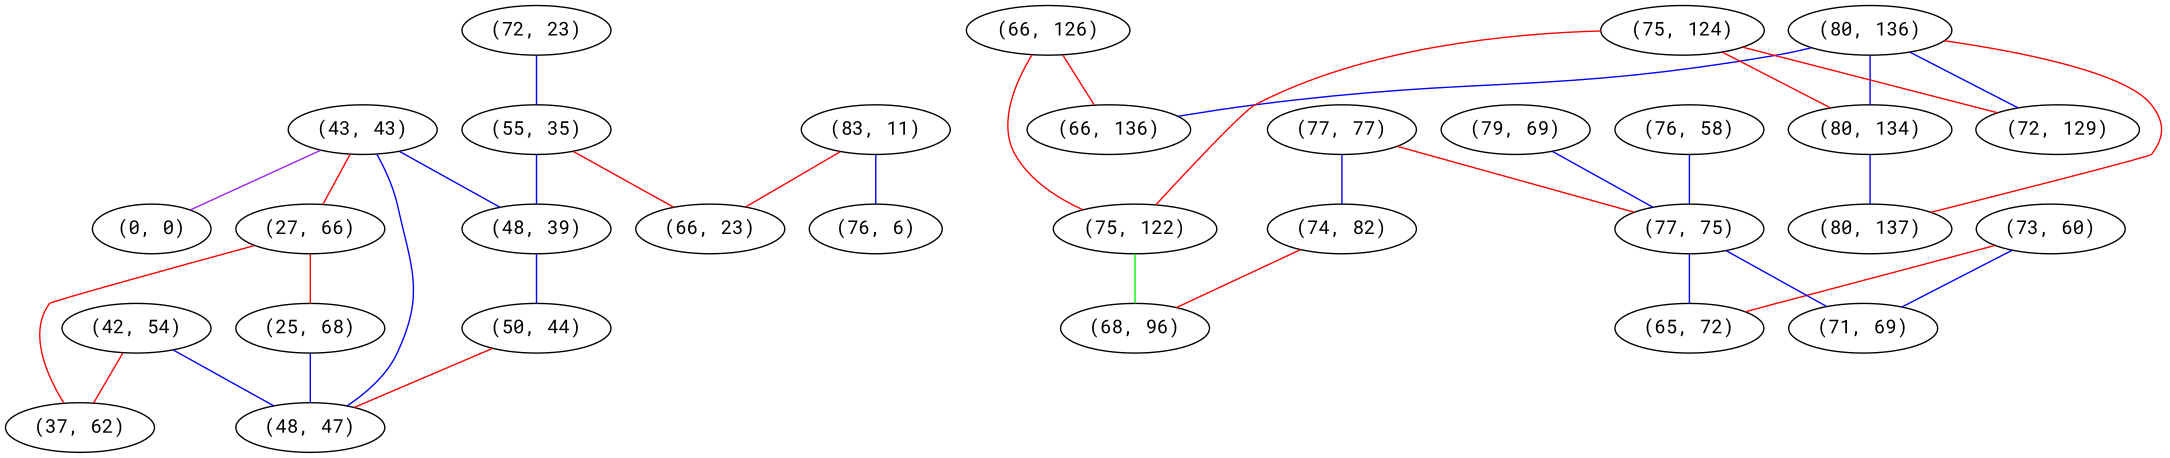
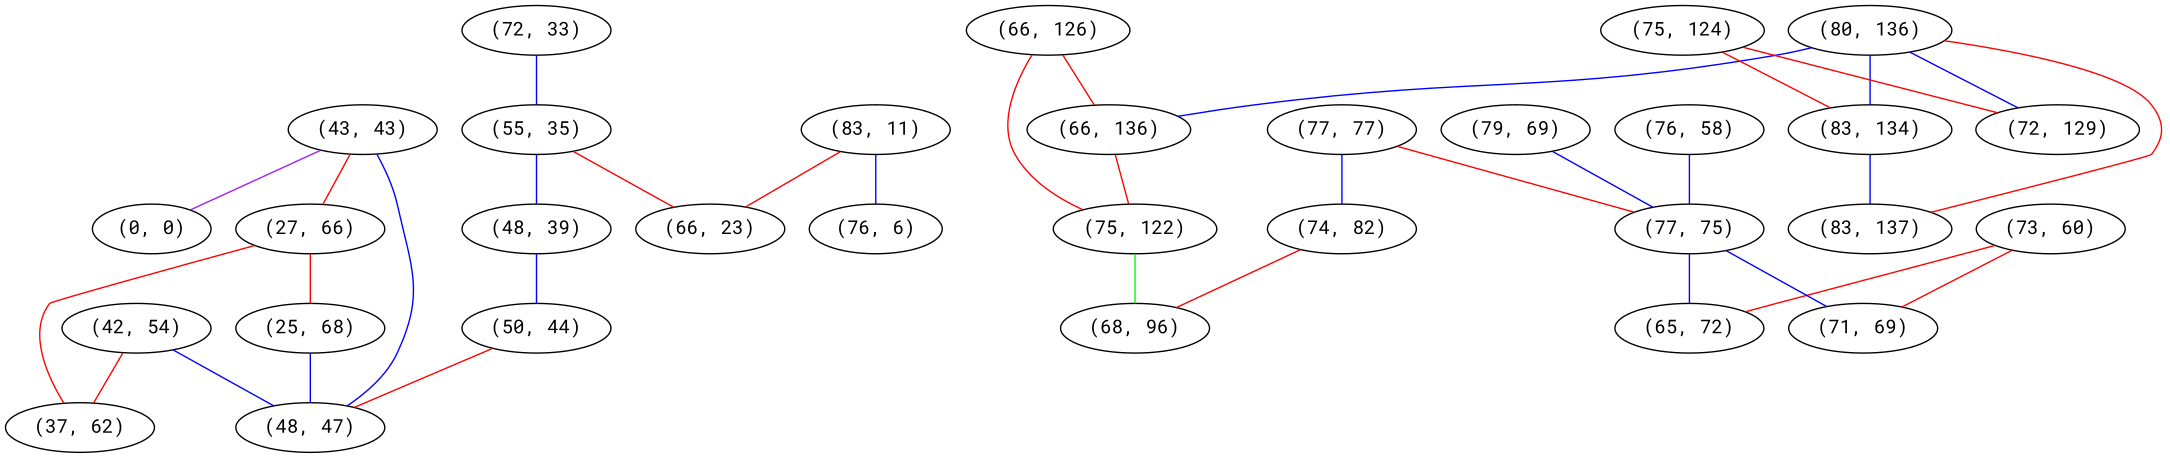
node "(72, 23)": label "(72, 23)" -> "(72, 33)"
edge "(75, 124)" -- "(75, 122)": now "(66, 136)" -- "(75, 122)"
node "(80, 134)": label "(80, 134)" -> "(83, 134)"
edge "(43, 43)" -- "(48, 39)": removed
node "(80, 137)": label "(80, 137)" -> "(83, 137)"
edge "(73, 60)" -- "(71, 69)": color blue -> red
